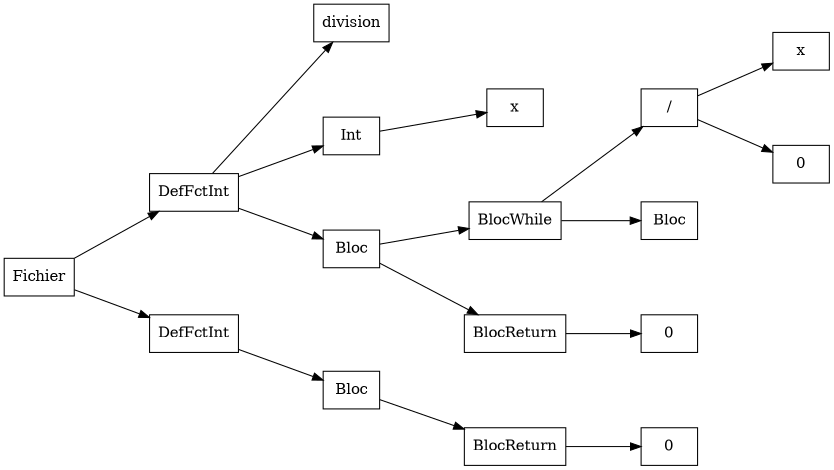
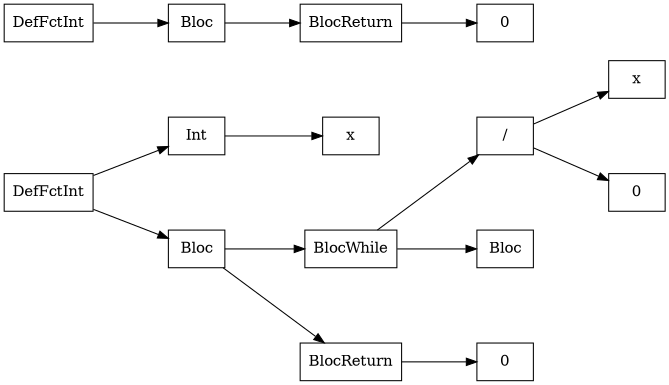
node "division": removed
node "Fichier": removed
